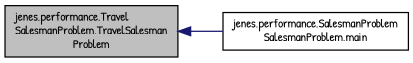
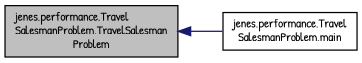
node "jenes.performance.SalesmanProblem SalesmanProblem.main": label "jenes.performance.SalesmanProblem SalesmanProblem.main" -> "jenes.performance.Travel SalesmanProblem.main"
